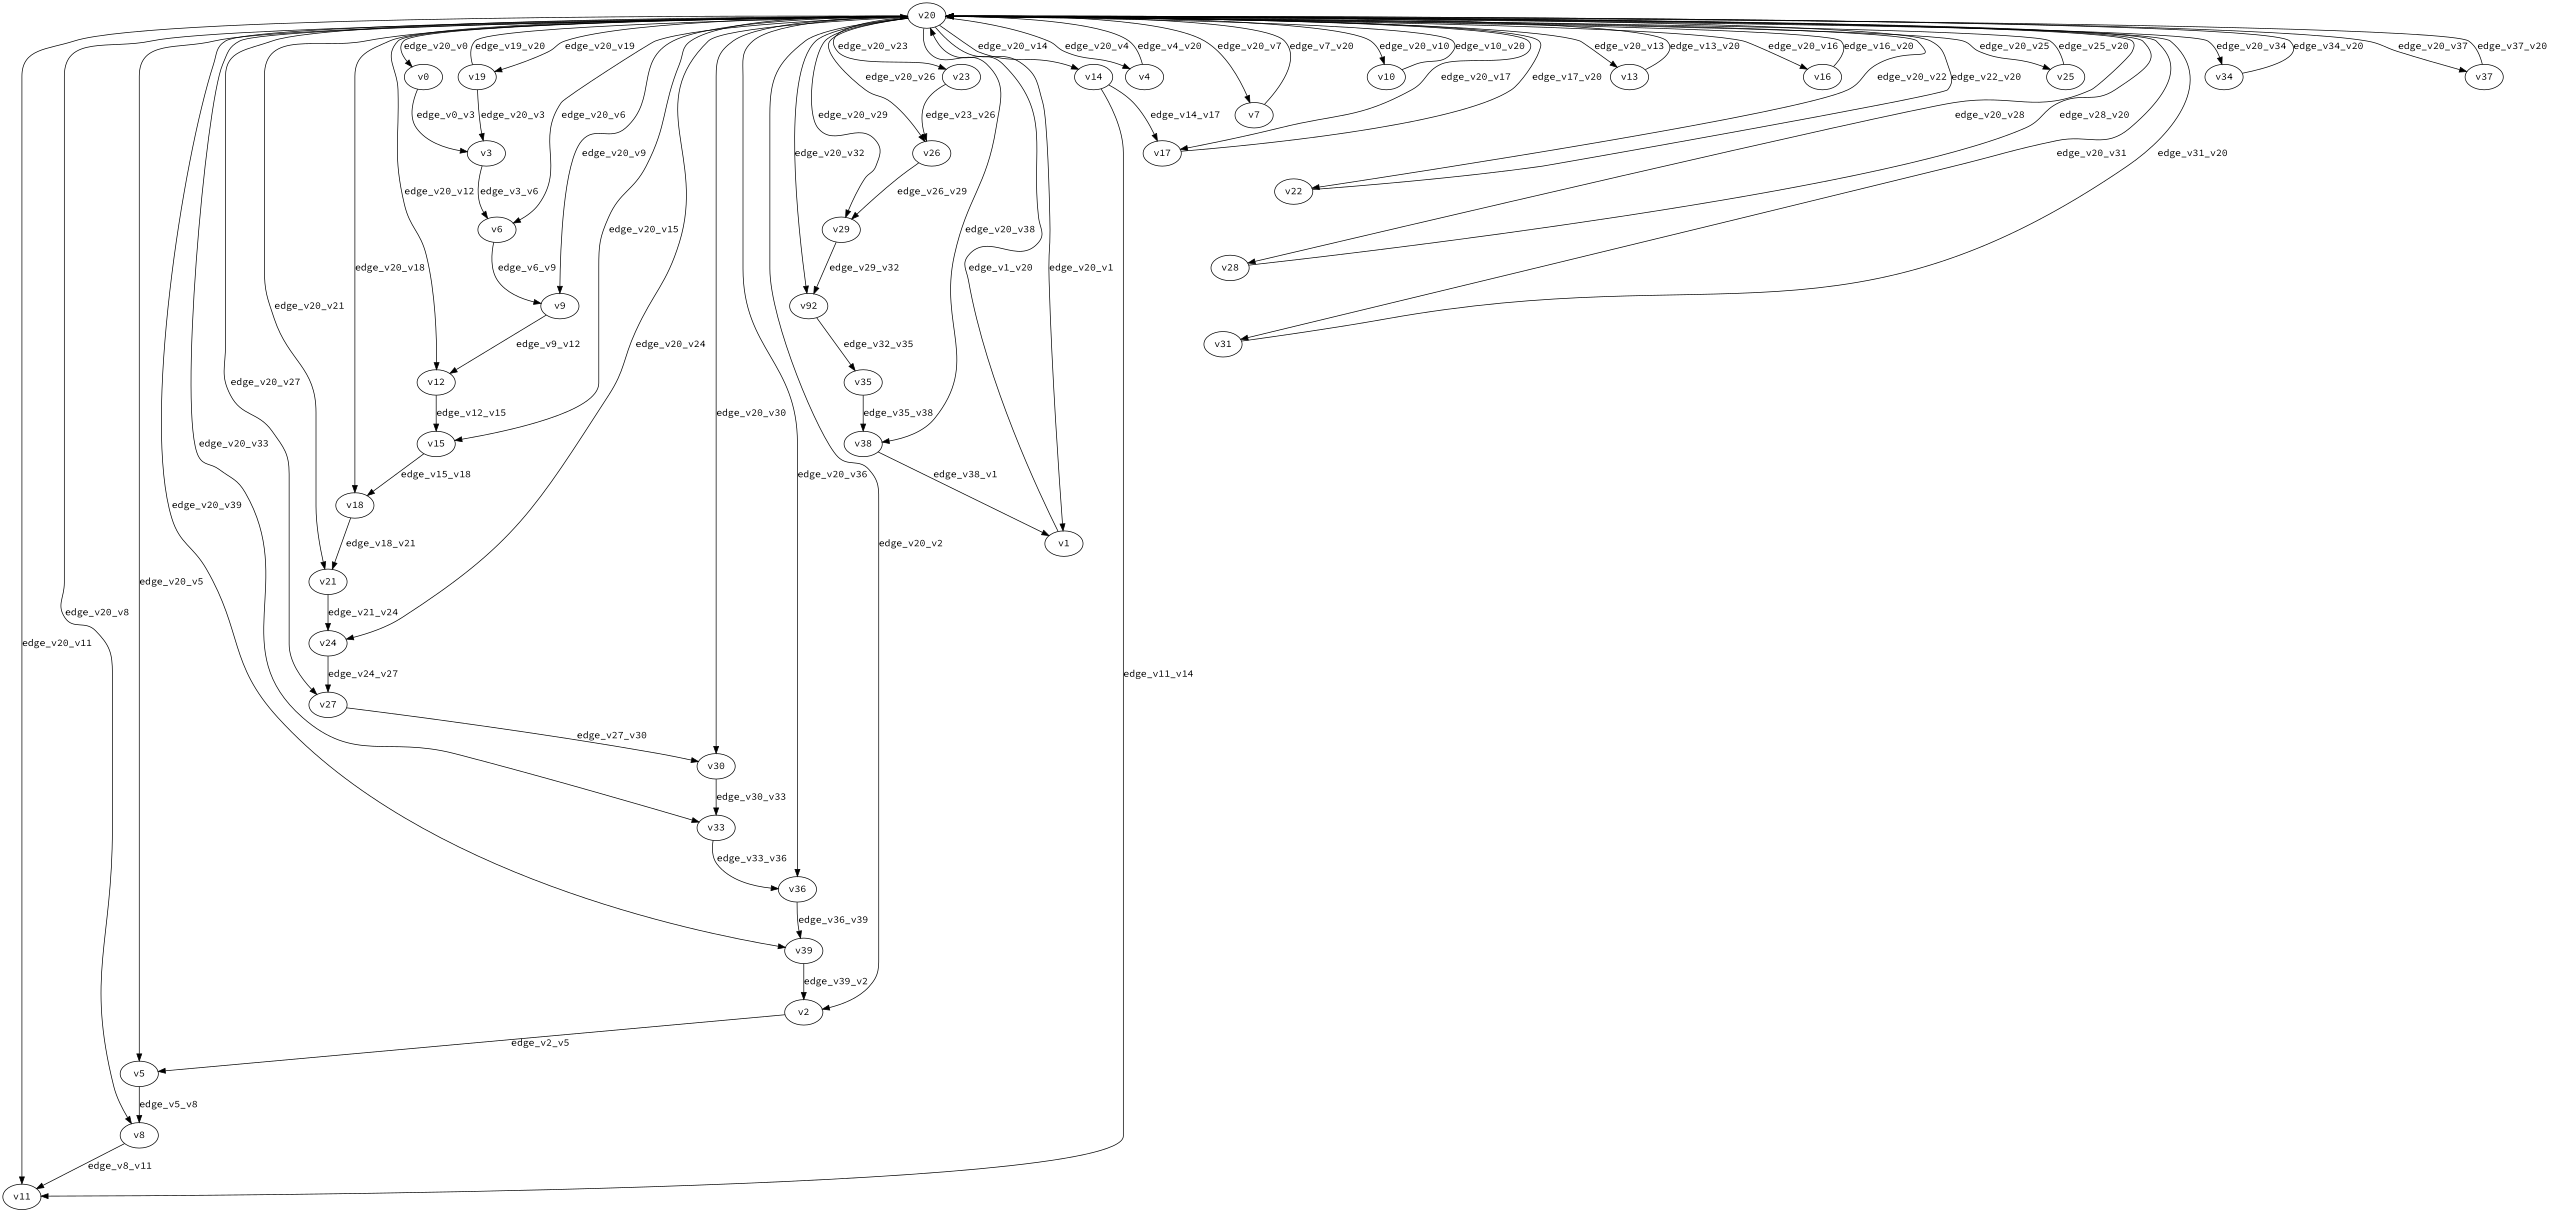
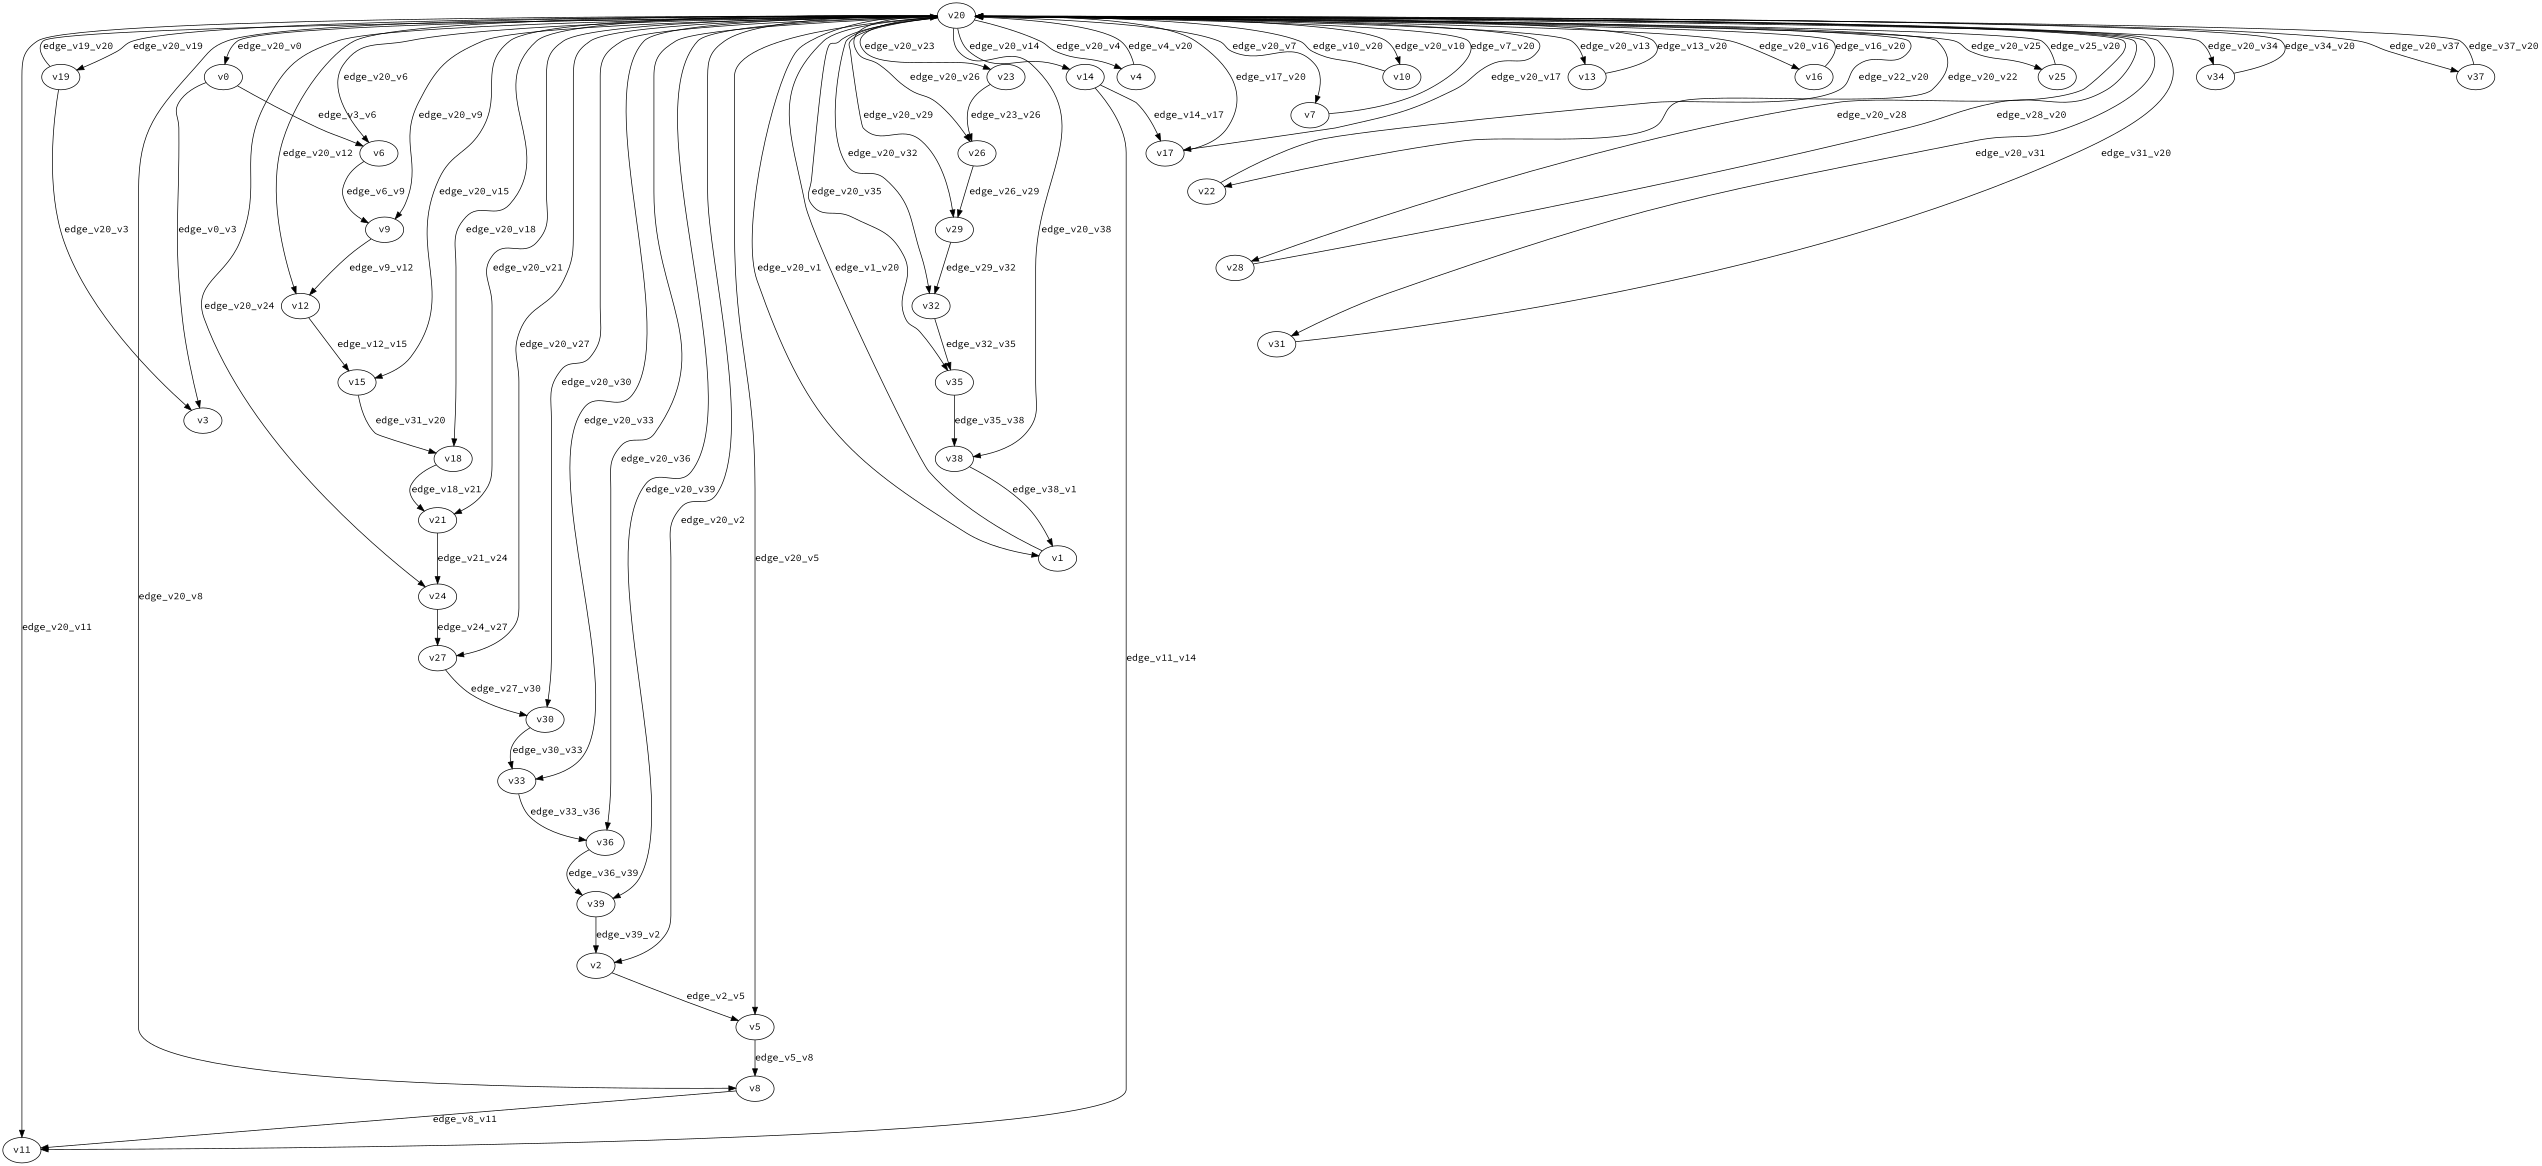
edge "v20" -> "v35": added, label "edge_v20_v35"
edge "v3" -> "v6": now "v0" -> "v6"
node "v92": label "v92" -> "v32"
edge "v15" -> "v18": label "edge_v15_v18" -> "edge_v31_v20"
